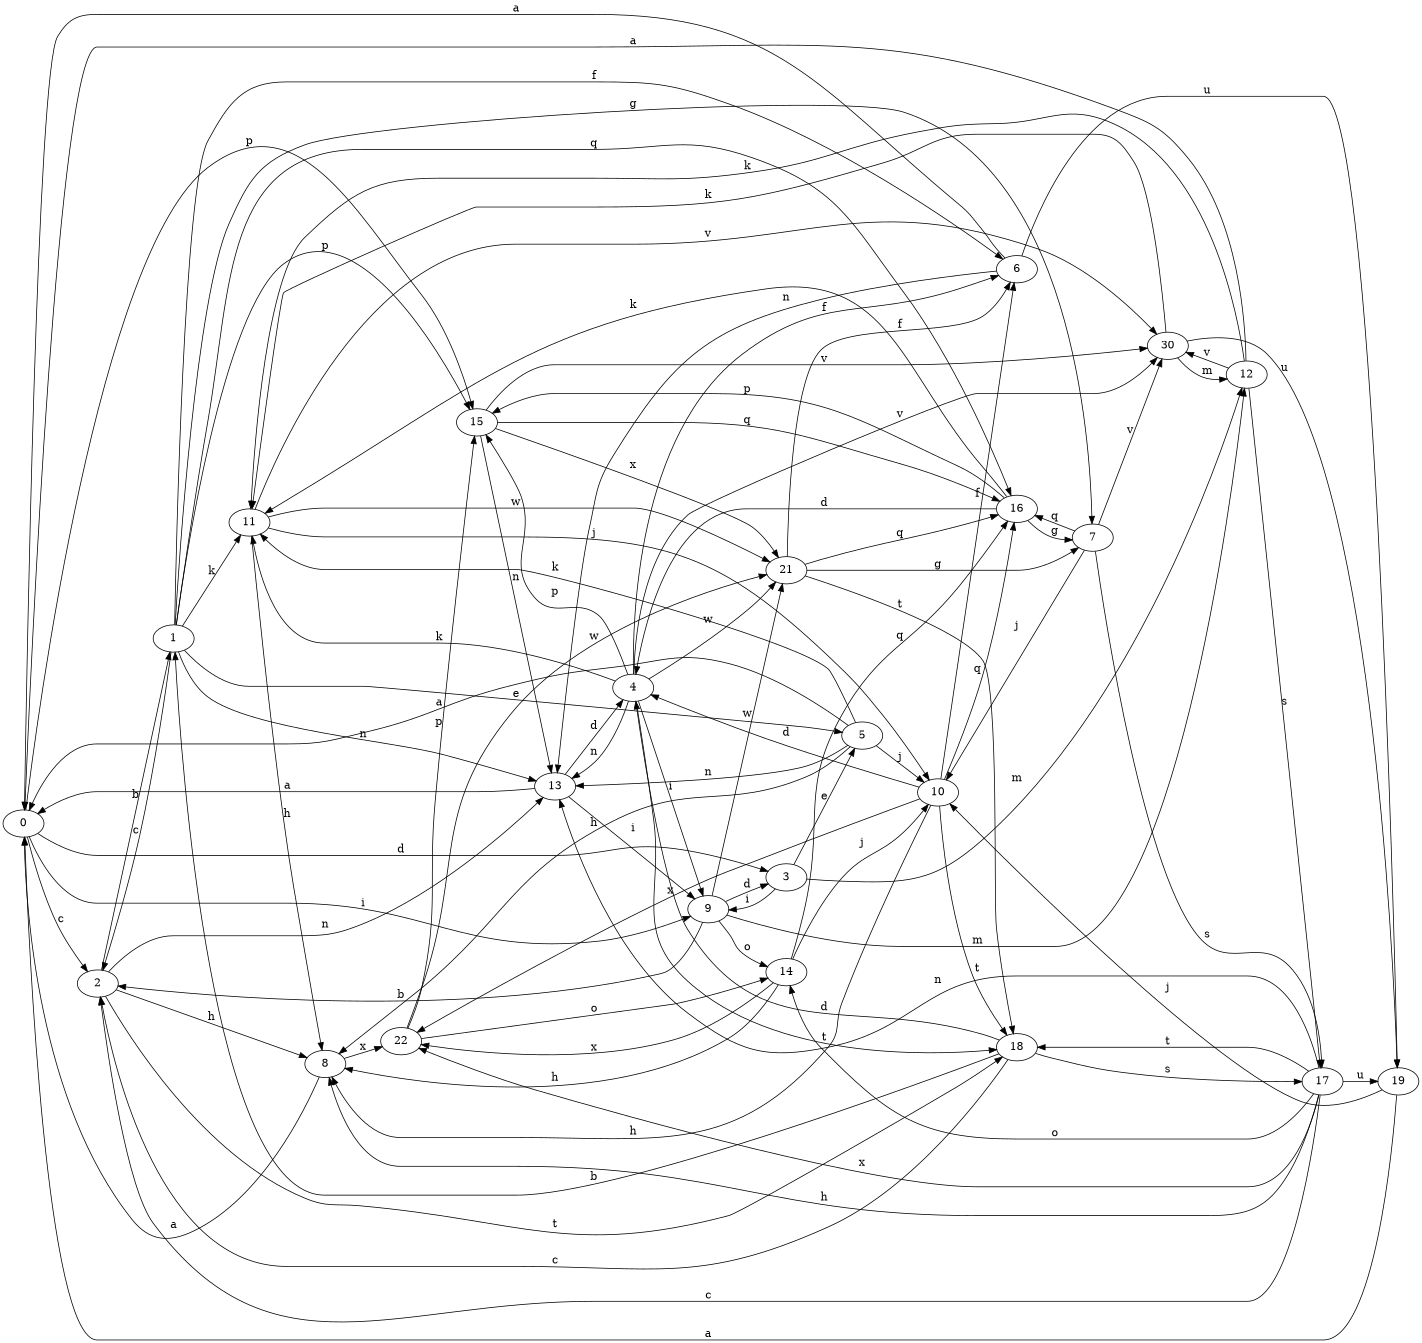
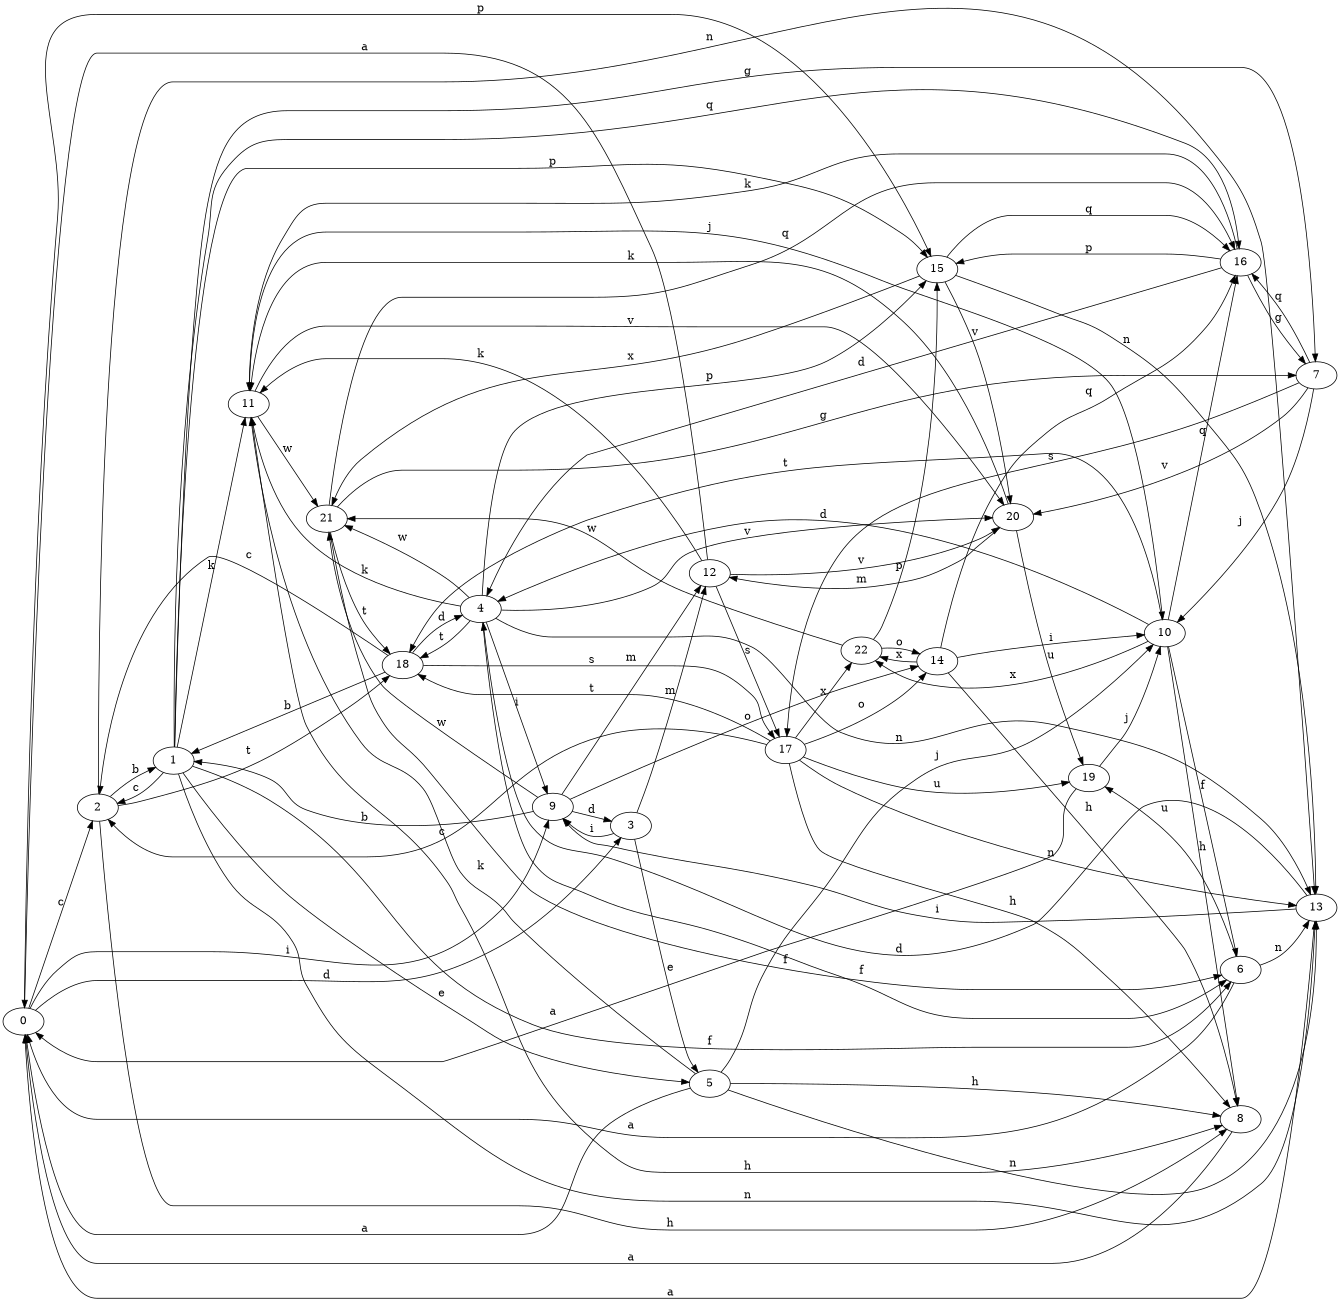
node "30": label "30" -> "20"
edge "14" -> "10": label "j" -> "i"
edge "9" -> "2": now "9" -> "1"
edge "8" -> "22": removed, label "x"
